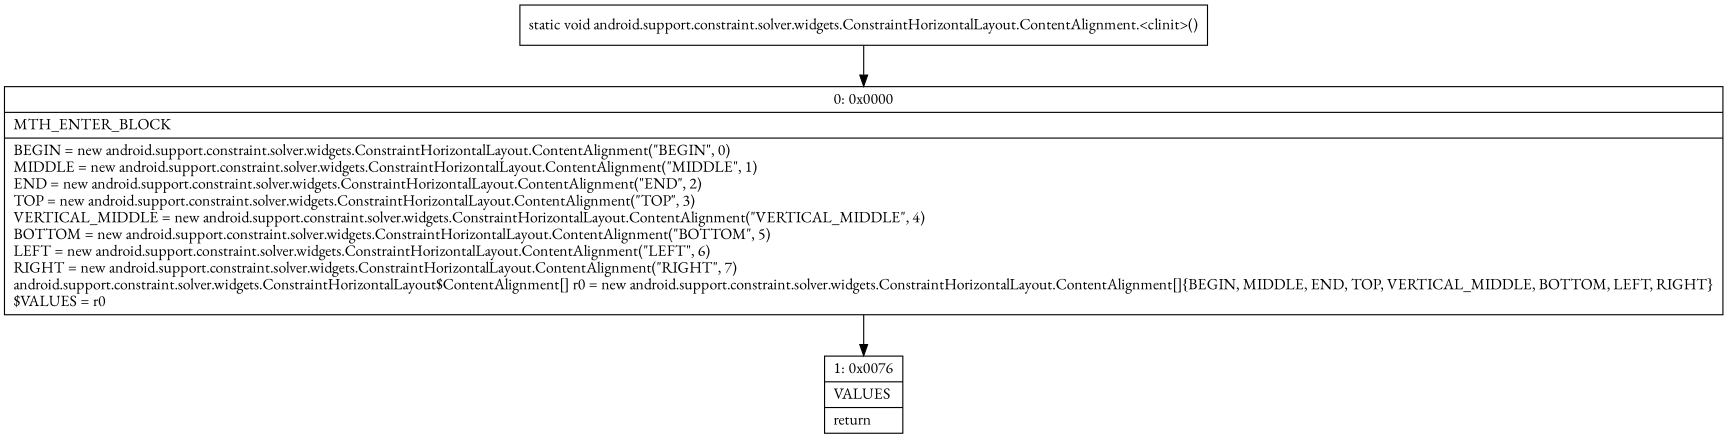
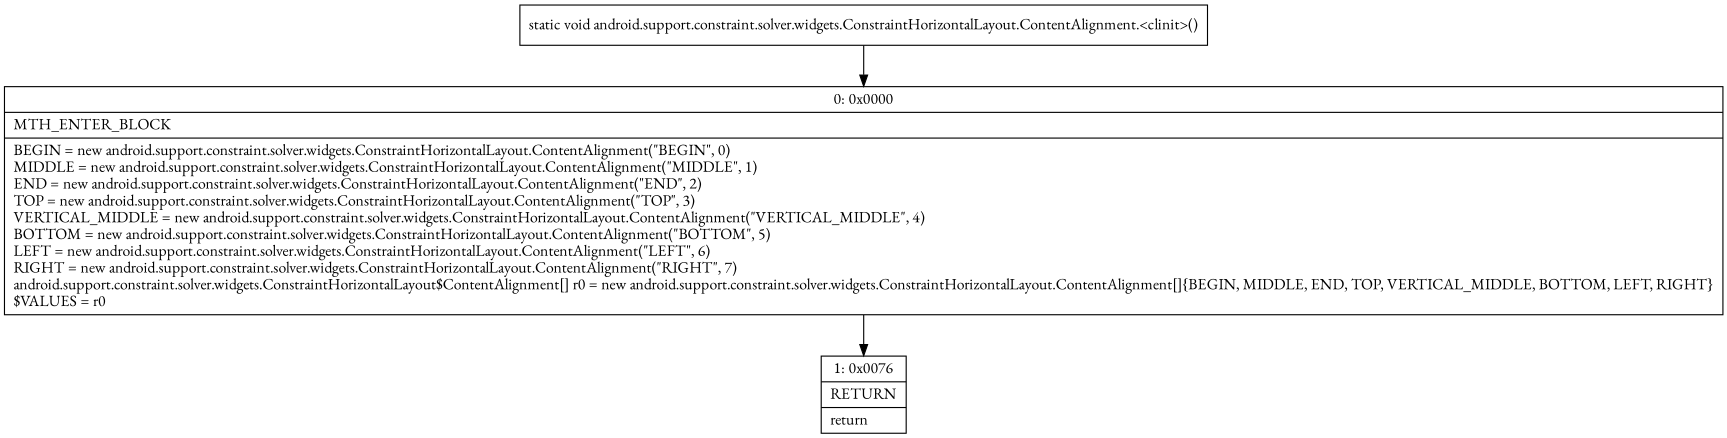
node "1: 0x0076": text "VALUES" -> "RETURN"
